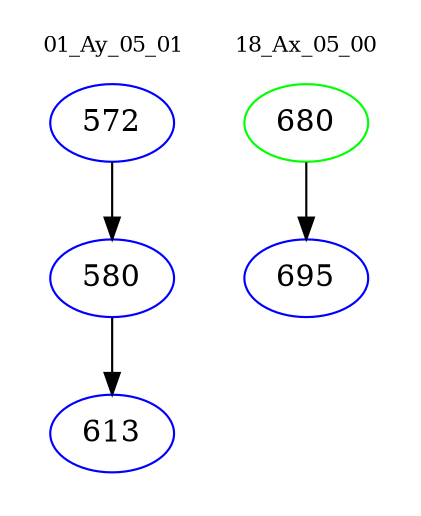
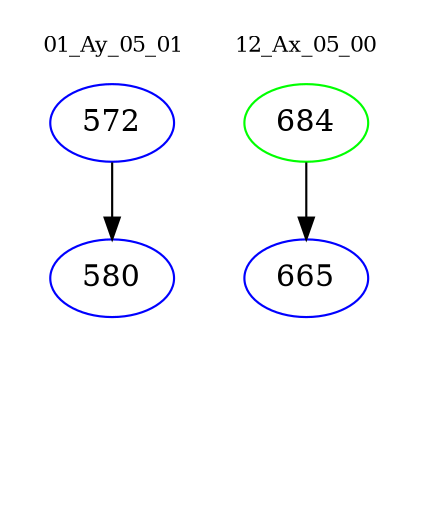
cluster "18_Ax_05_00": label "18_Ax_05_00" -> "12_Ax_05_00"
node "680": label "680" -> "684"
node "695": label "695" -> "665"
node "613": removed
